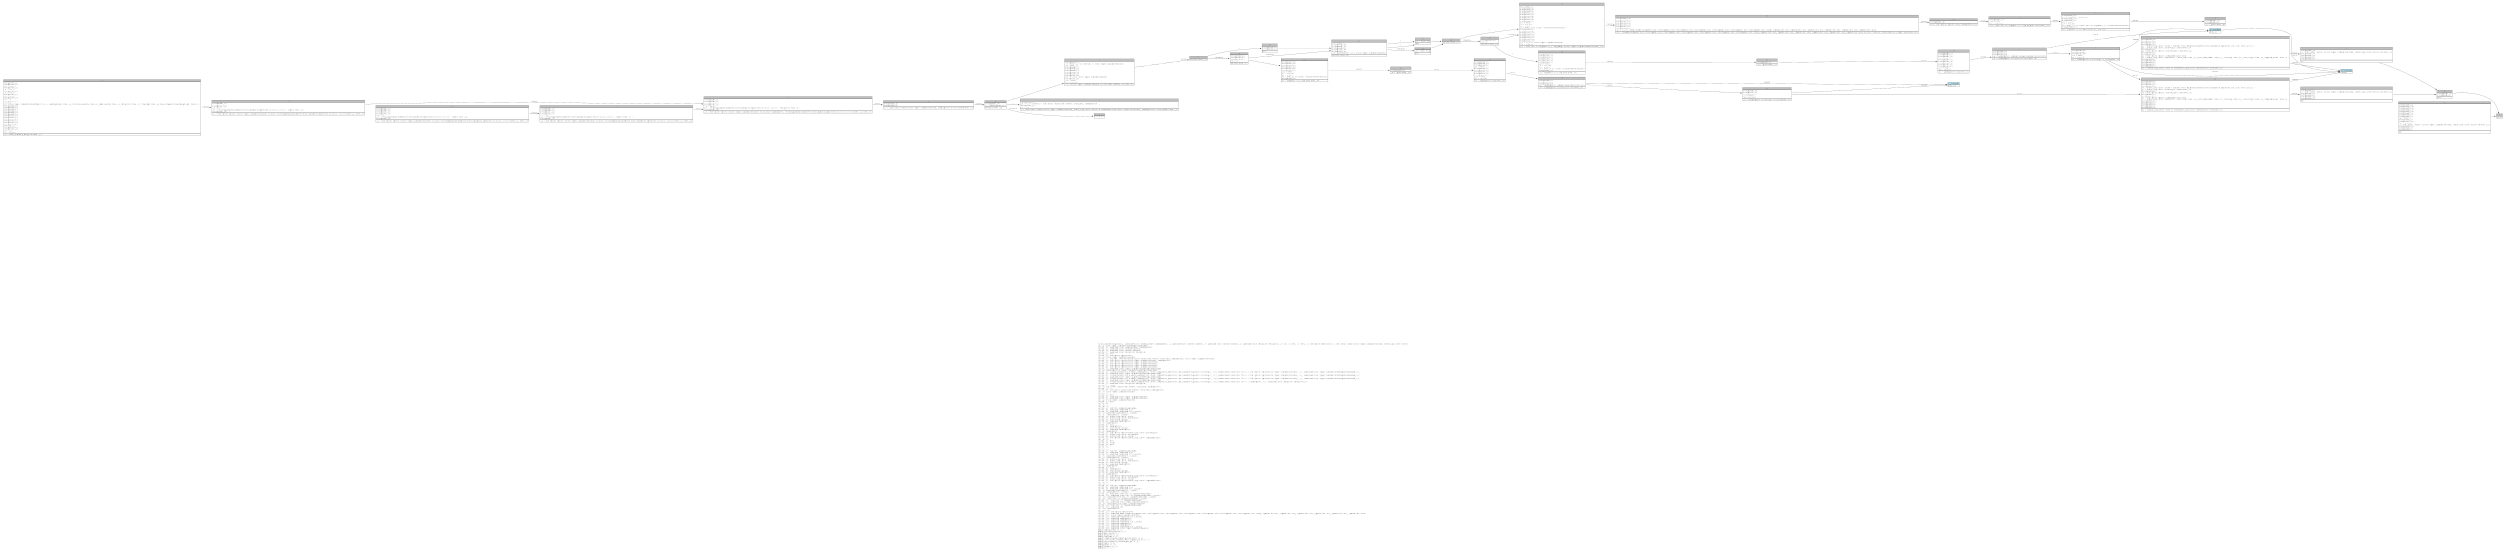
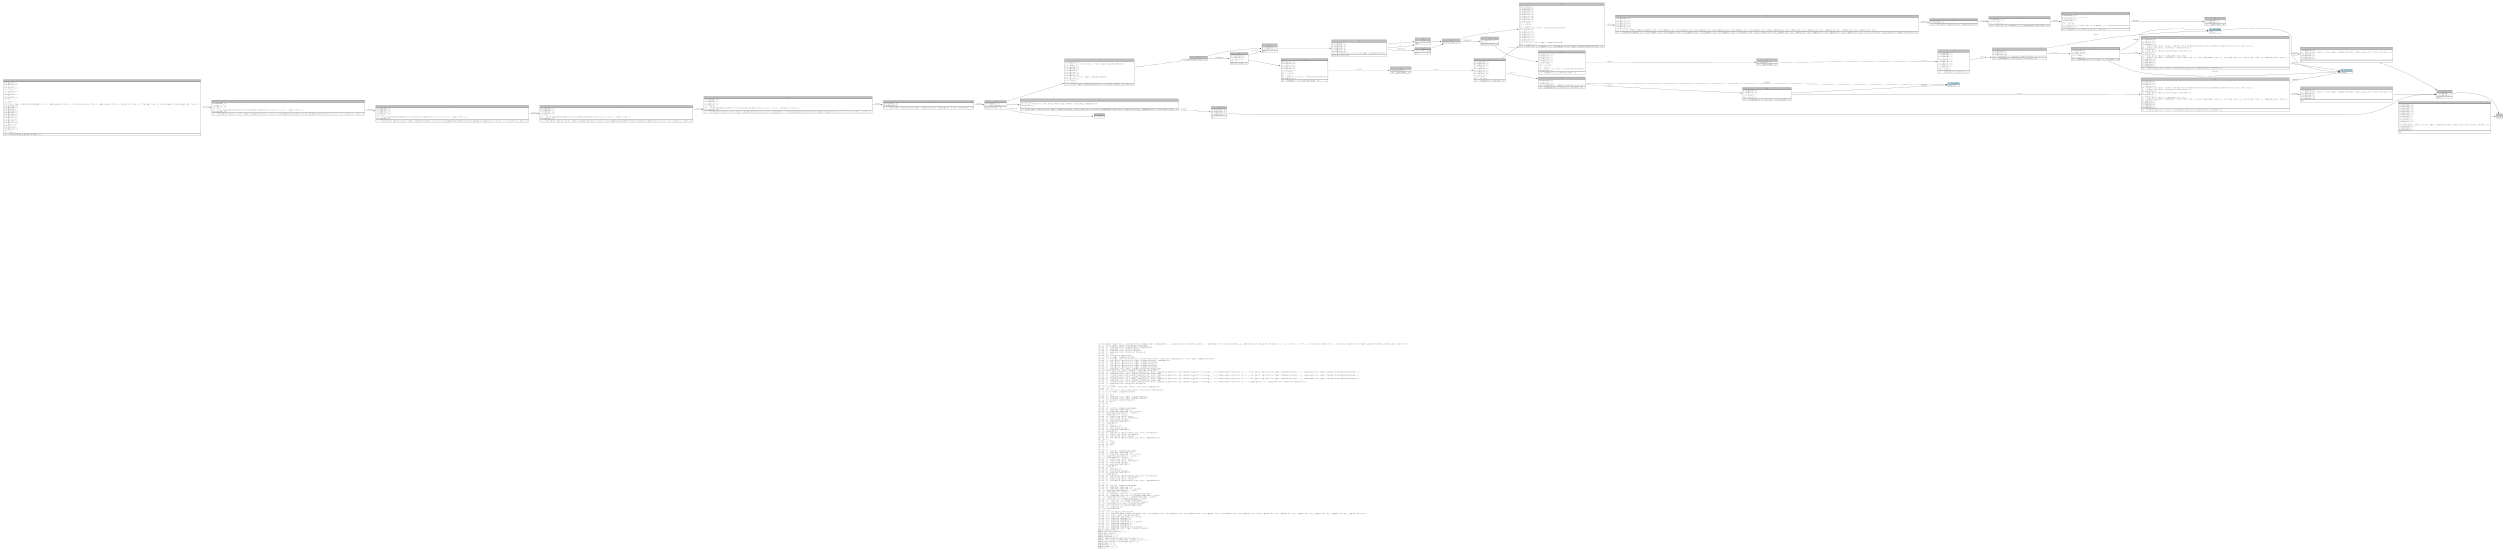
edge "25" -> "33": now "15" -> "33"
edge "12" -> "21": now "12" -> "20"
edge "30" -> "18": now "30" -> "31"
edge "1" -> "4": now "1" -> "2"
node "10": added
